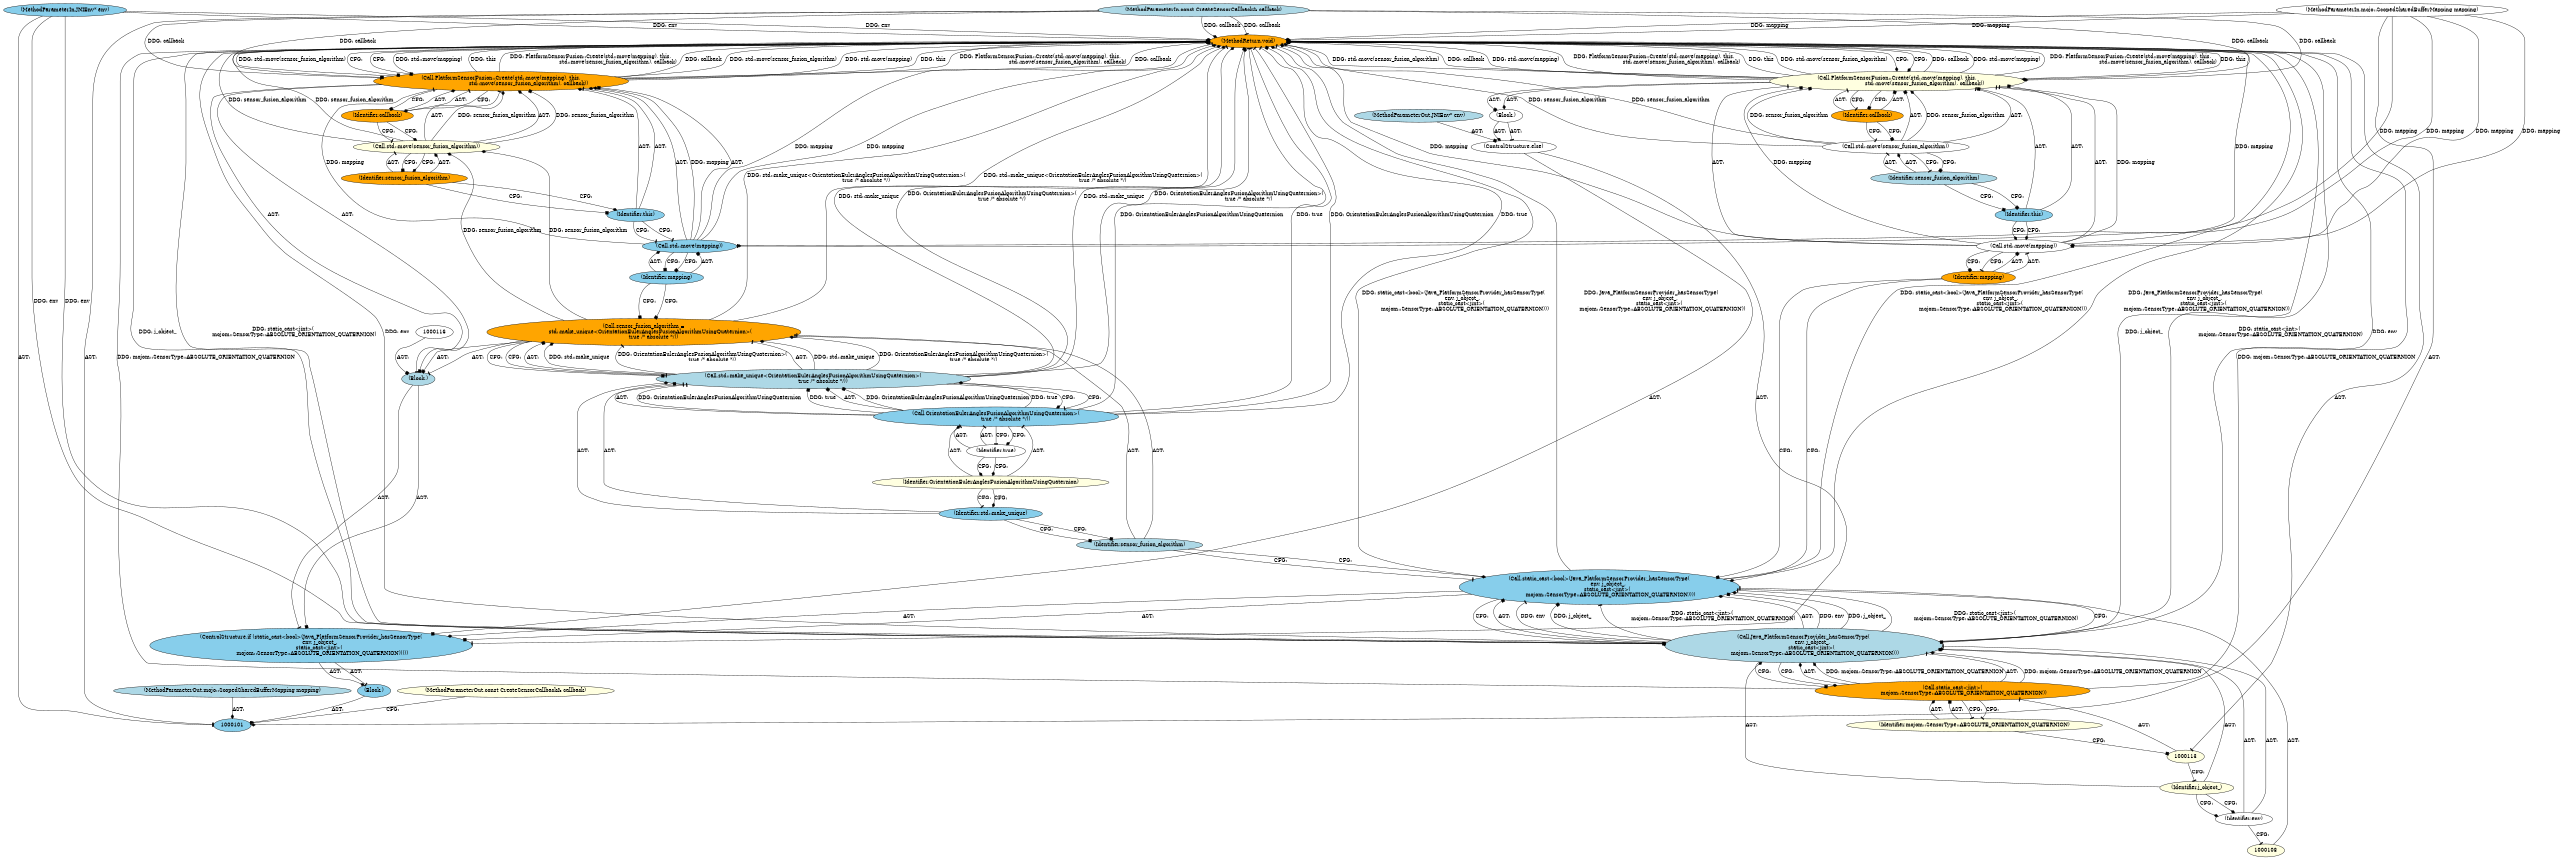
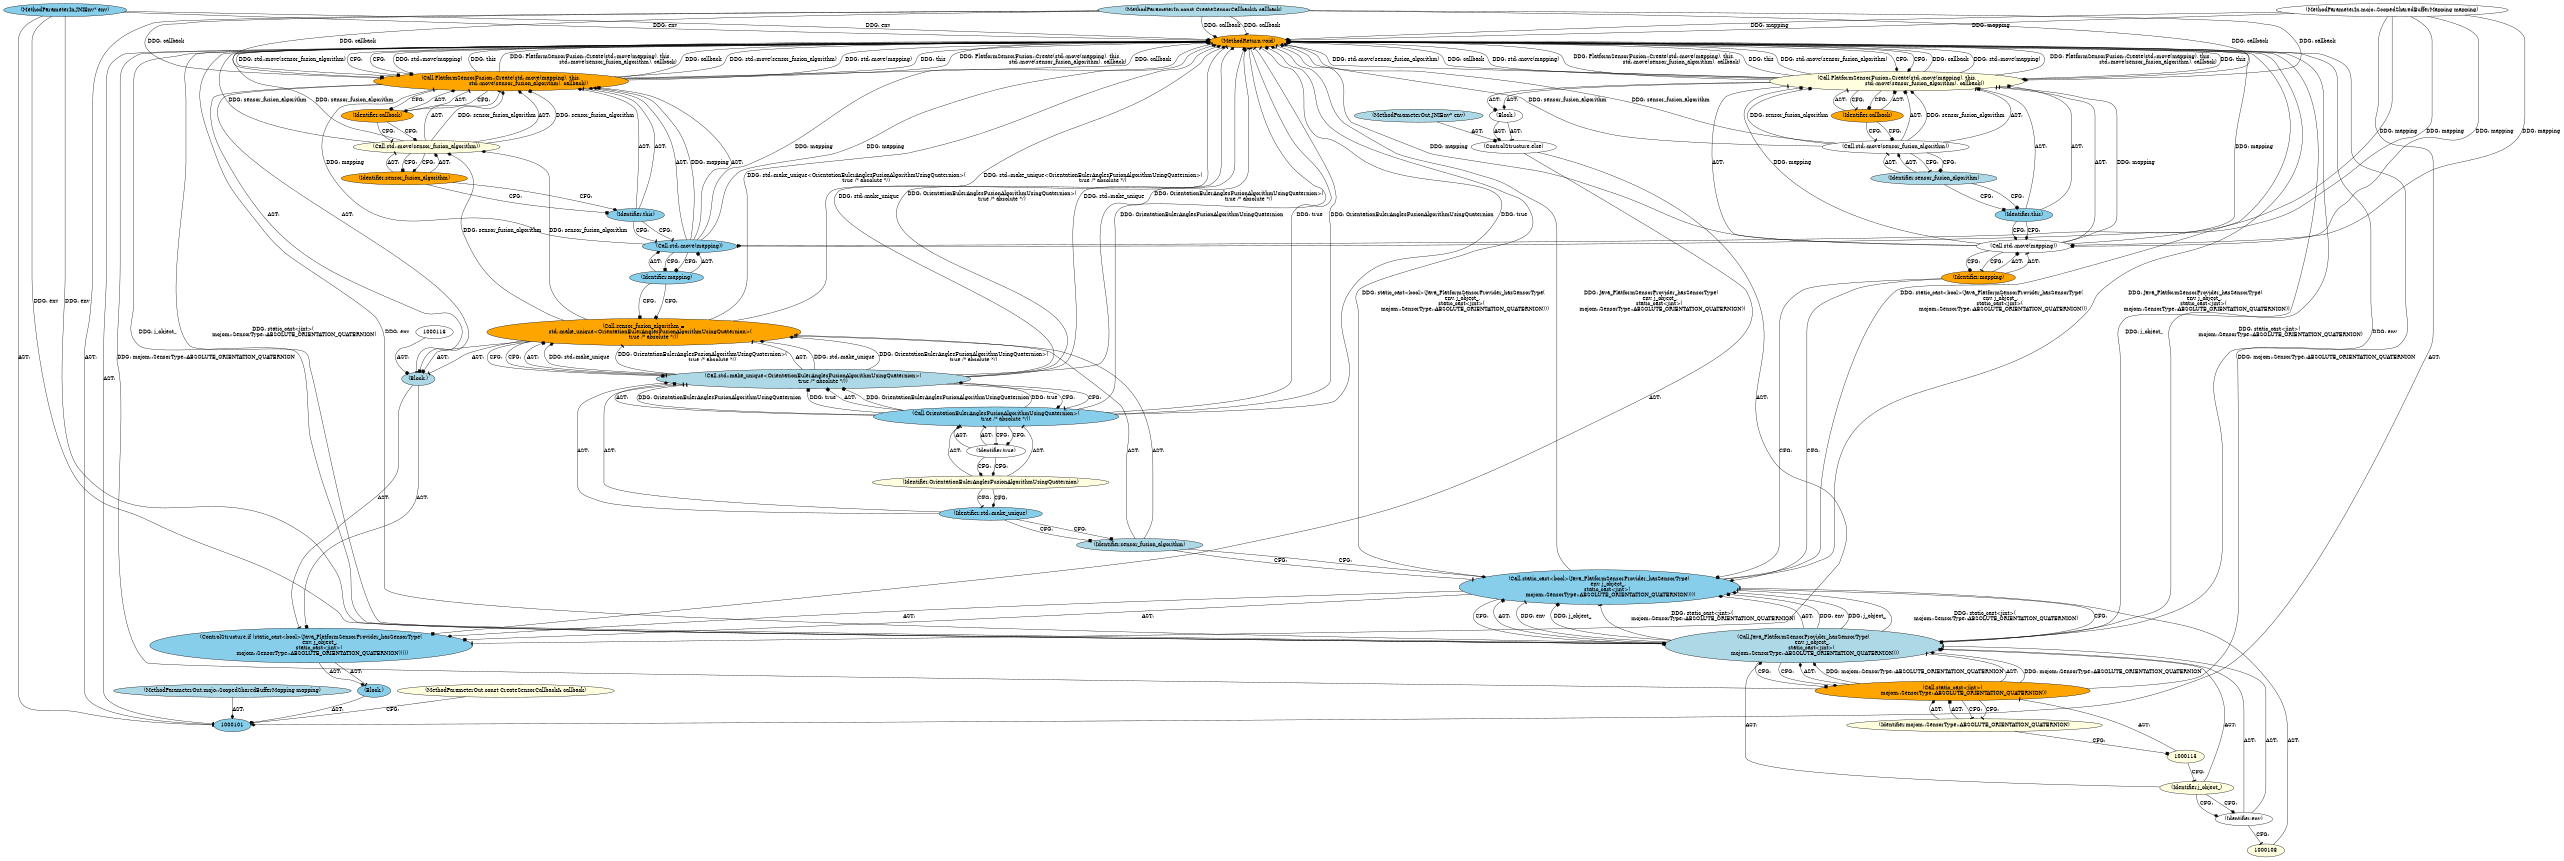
edge "(MethodReturn,void)" -> "1000113": now "(MethodReturn,void)" -> "1000101"
